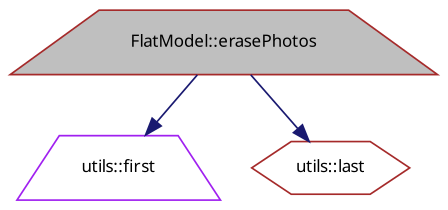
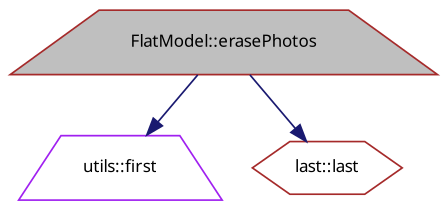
node "utils::last": label "utils::last" -> "last::last"
